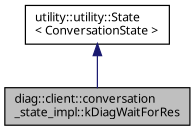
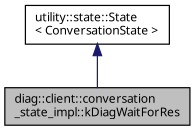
node "utility::utility::State < ConversationState >": label "utility::utility::State < ConversationState >" -> "utility::state::State < ConversationState >"
